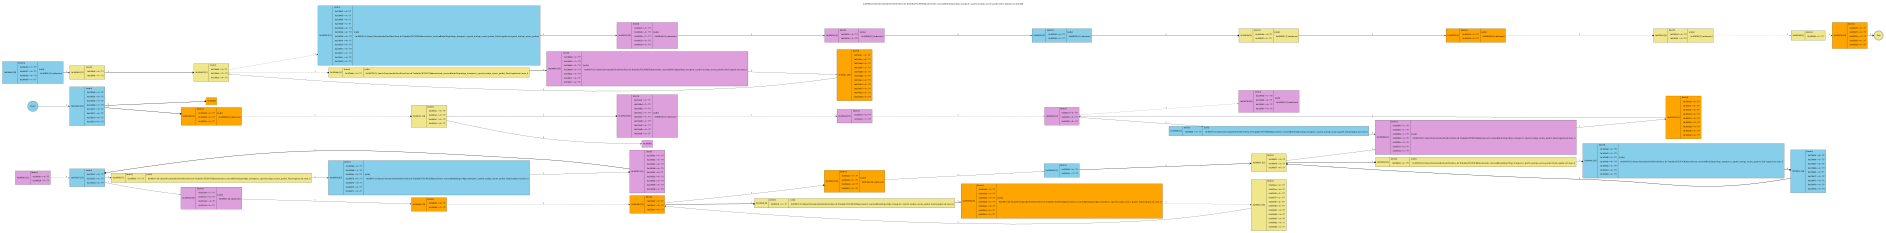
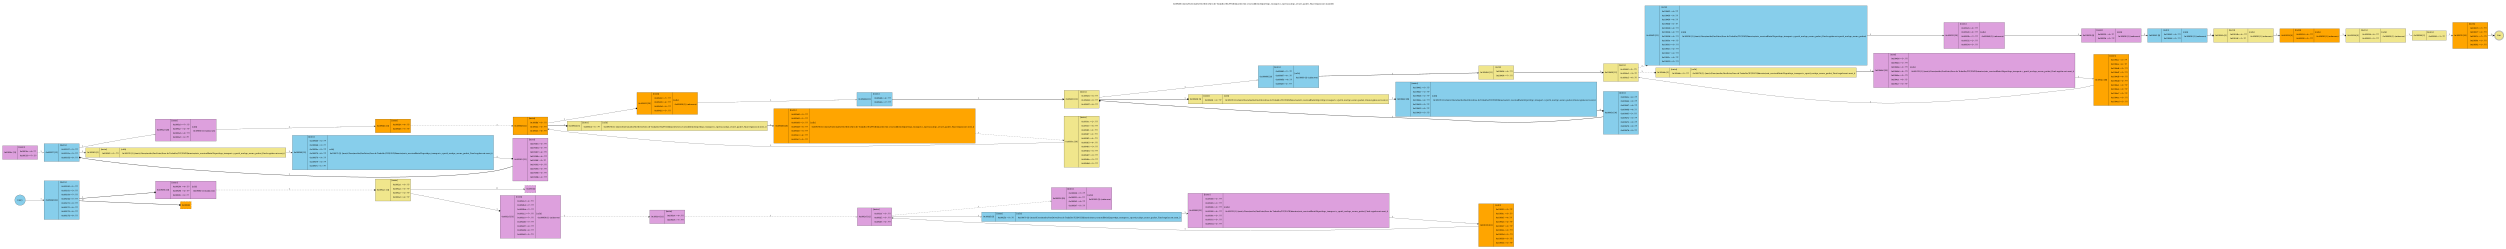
node "0x109294 [13]": fillcolor orange -> plum
edge "0x109431 [12]" -> "0x109300 [25]": now "0x109431 [12]" -> "0x109480 [20]"
